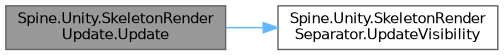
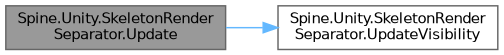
node "Spine.Unity.SkeletonRender Update.Update": label "Spine.Unity.SkeletonRender Update.Update" -> "Spine.Unity.SkeletonRender Separator.Update"
